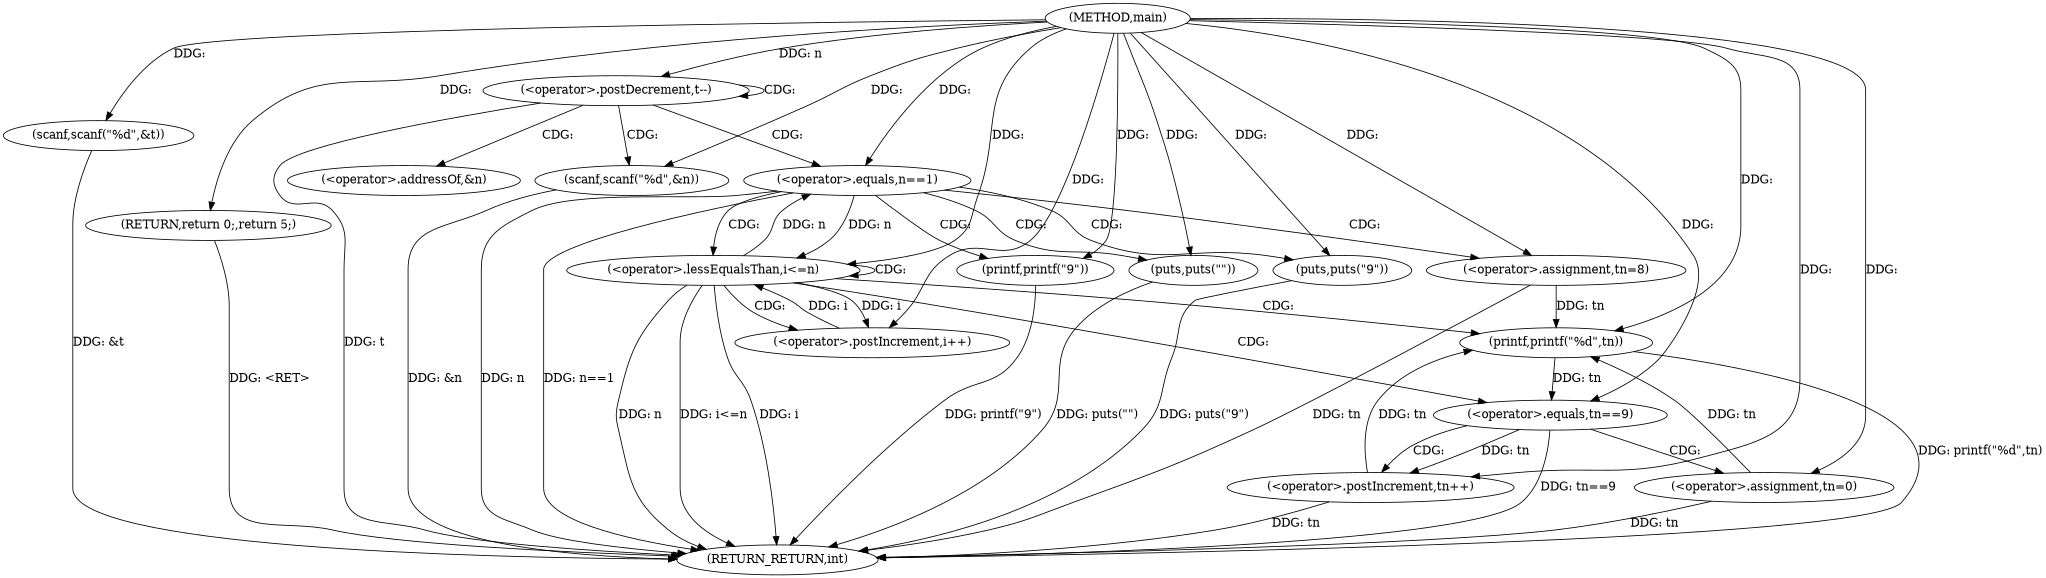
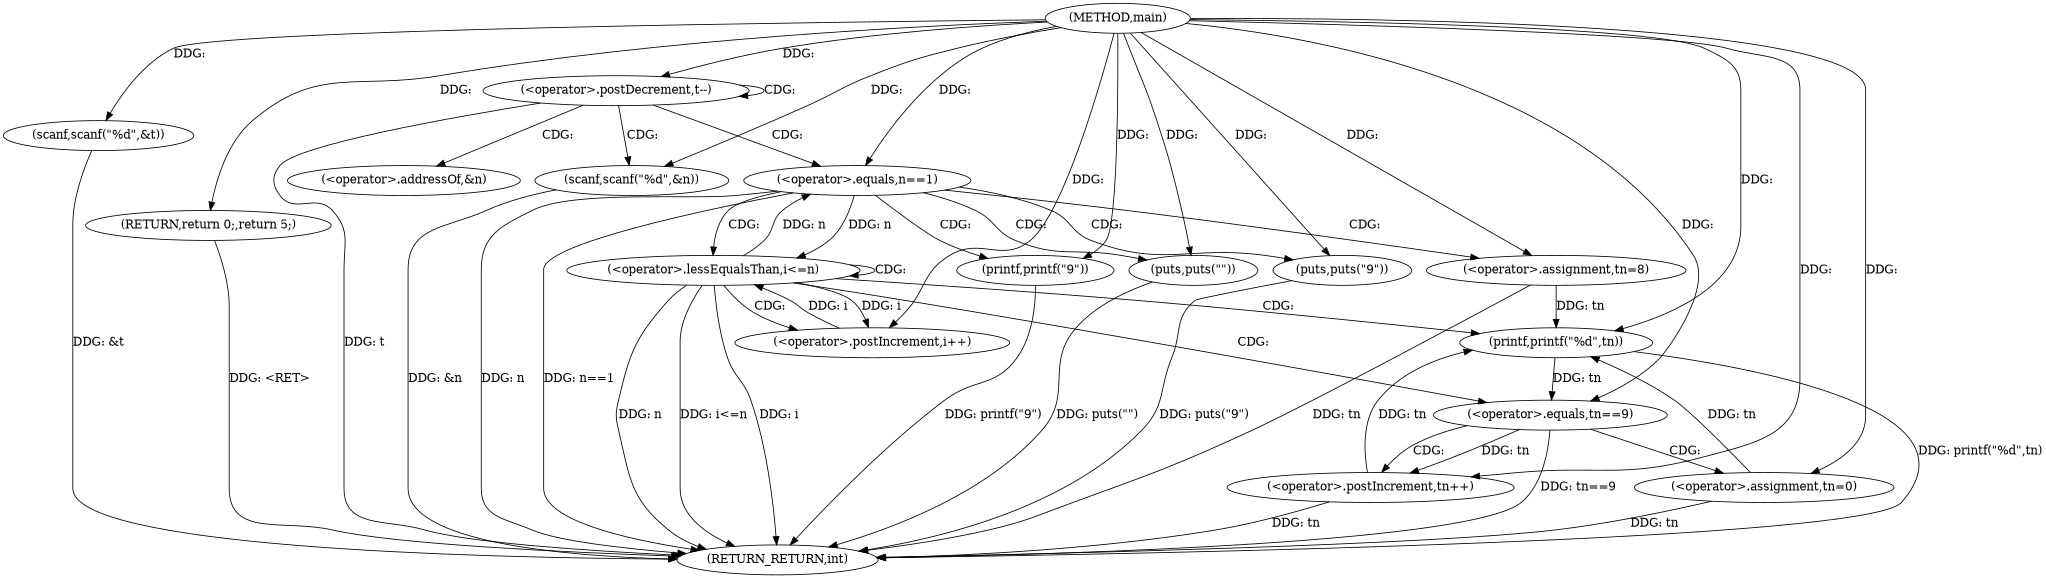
edge "(METHOD,main)" -> "(<operator>.postDecrement,t--)": label "DDG: n" -> "DDG: "
edge "(METHOD,main)" -> "(<operator>.lessEqualsThan,i<=n)": removed, label "DDG:"
